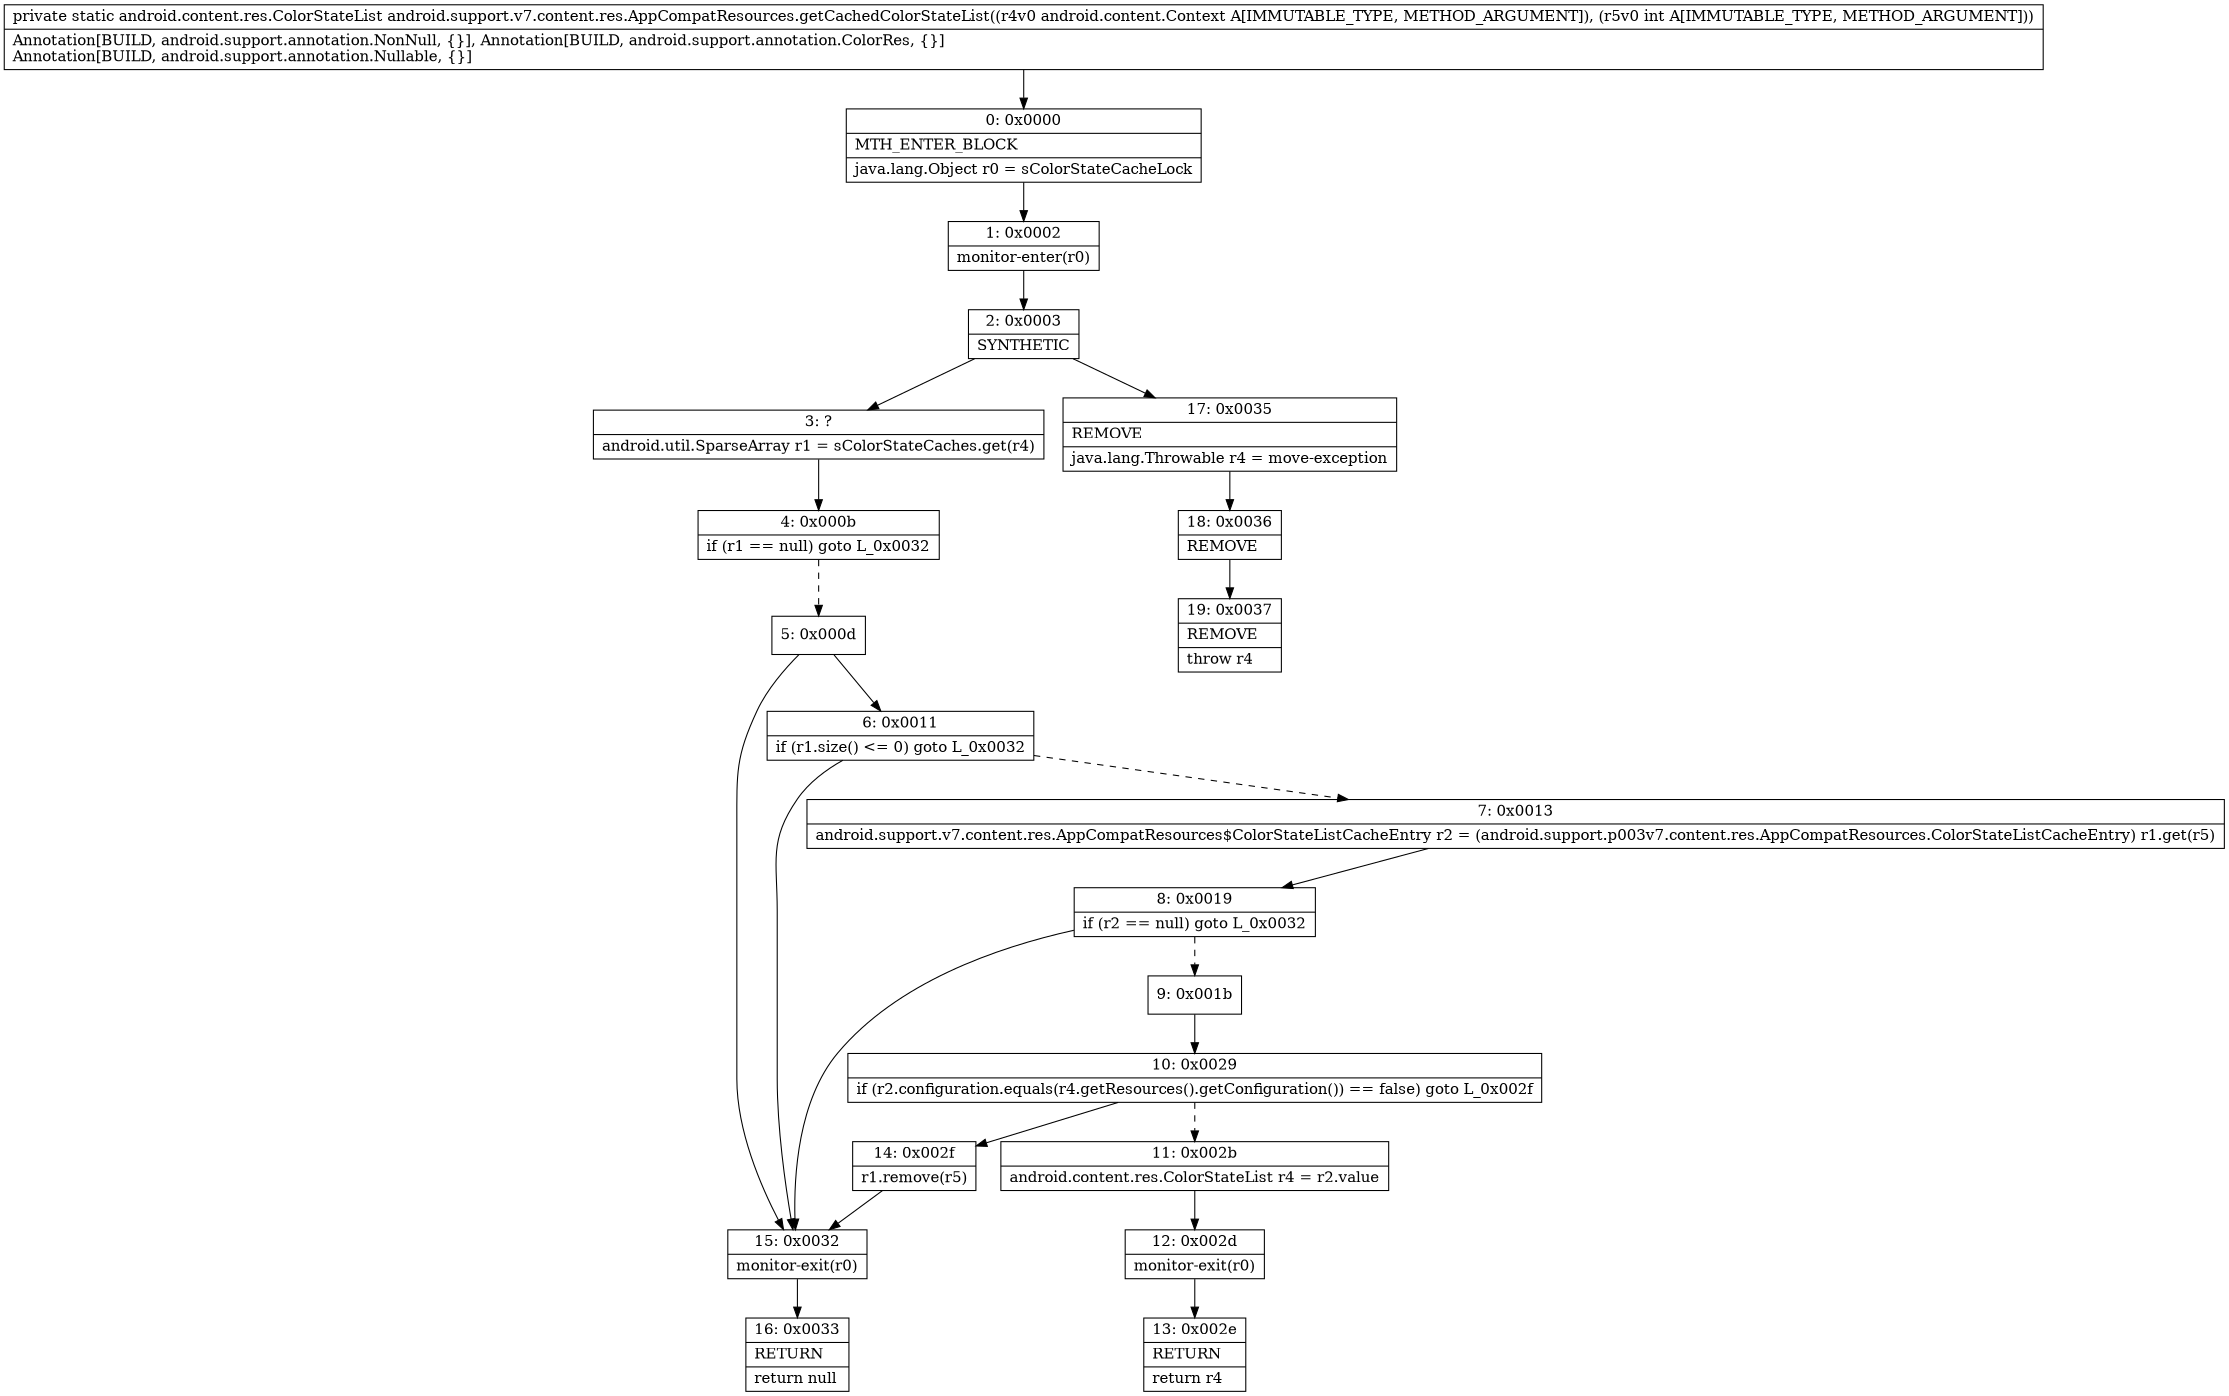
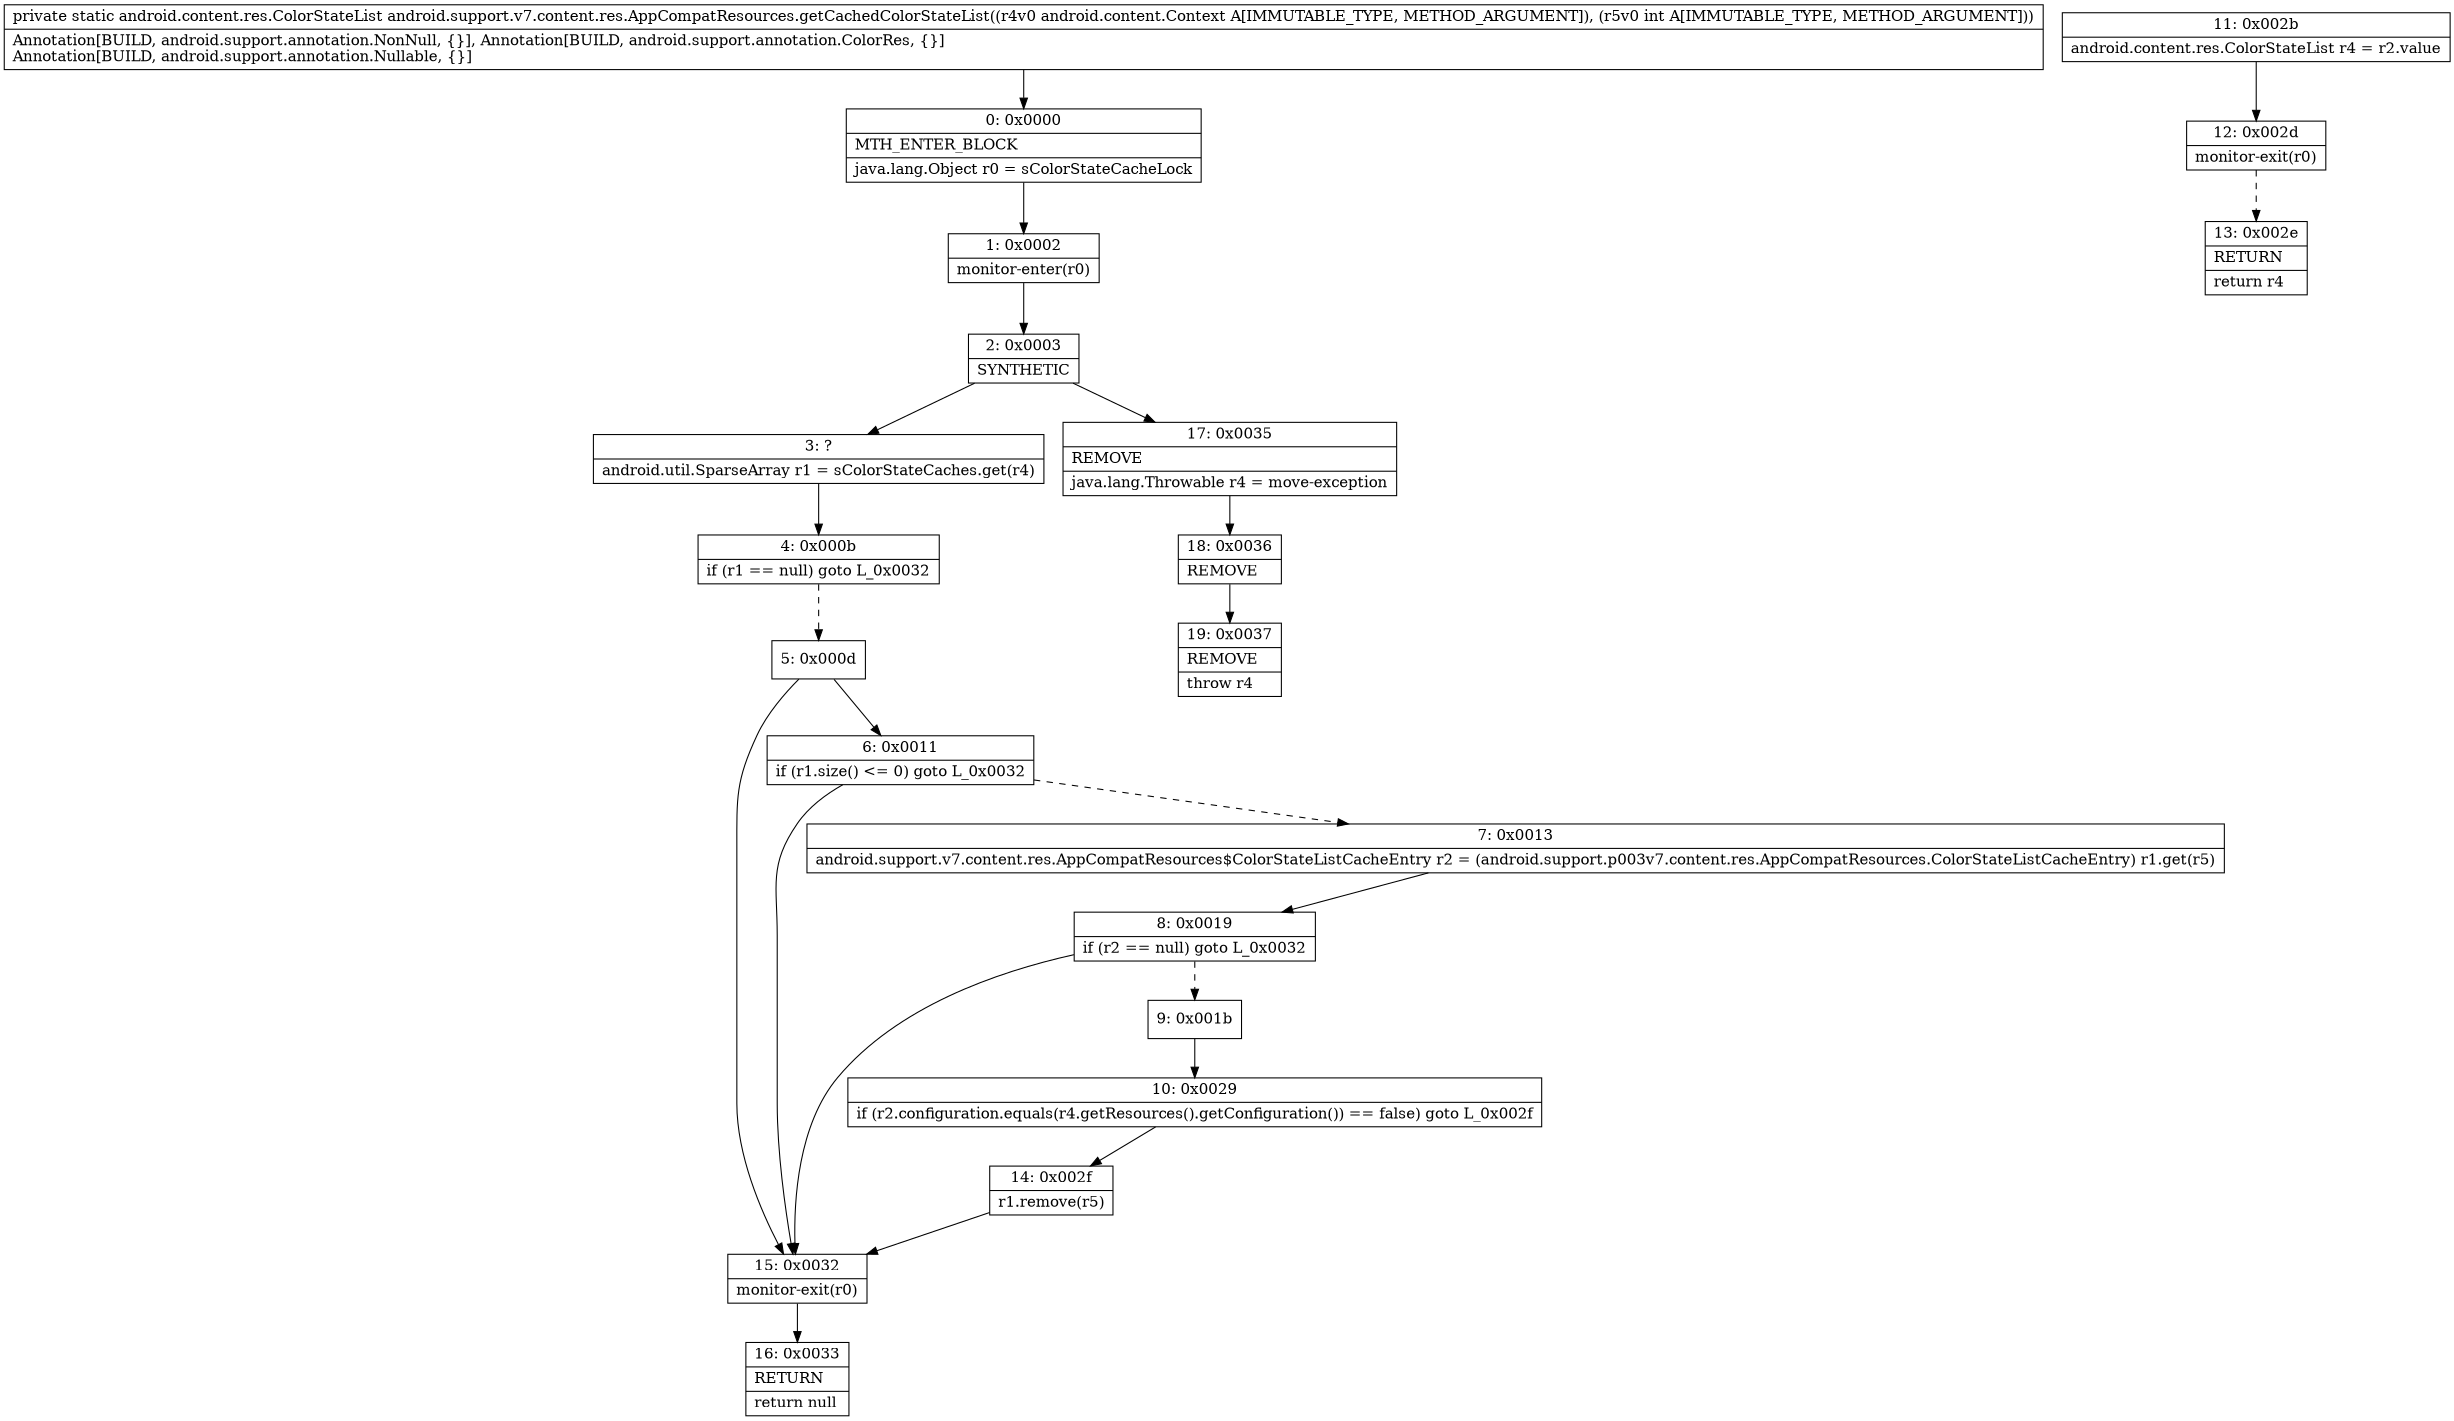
edge "10: 0x0029" -> "11: 0x002b": removed
edge "12: 0x002d" -> "13: 0x002e": style solid -> dashed
